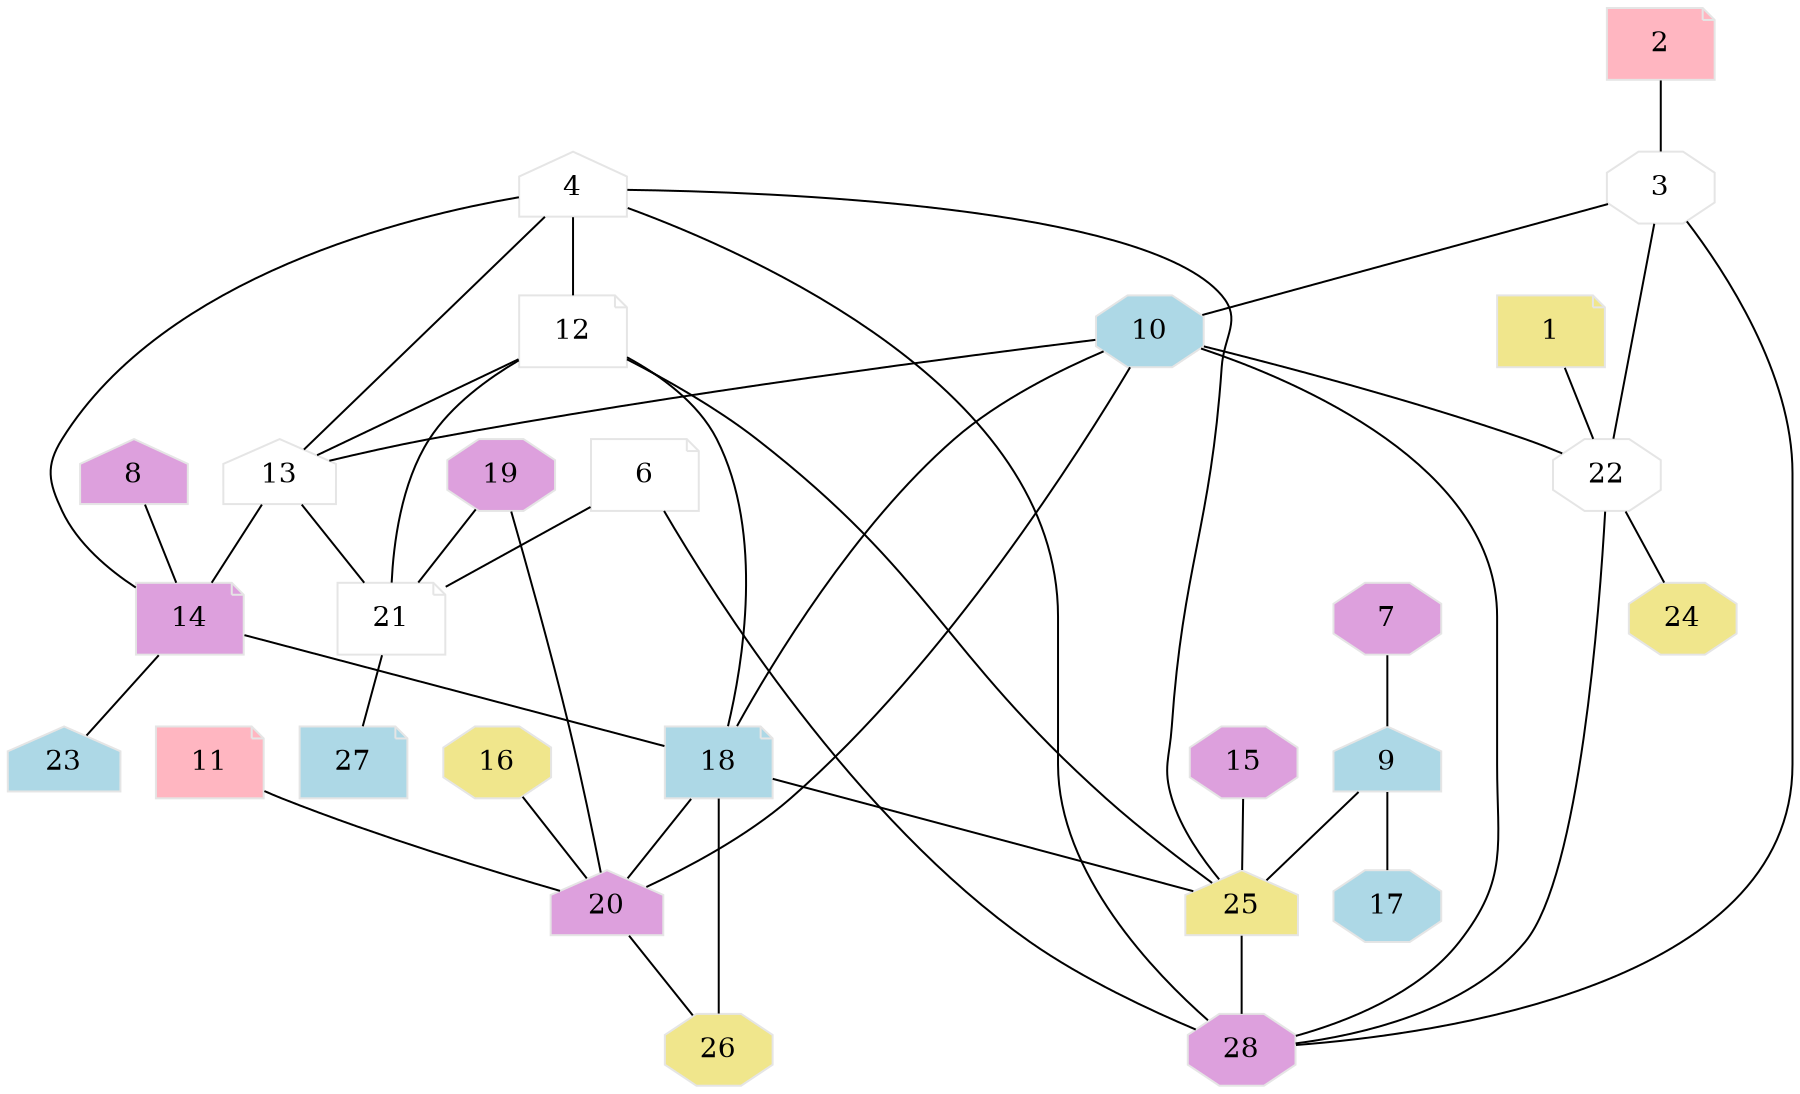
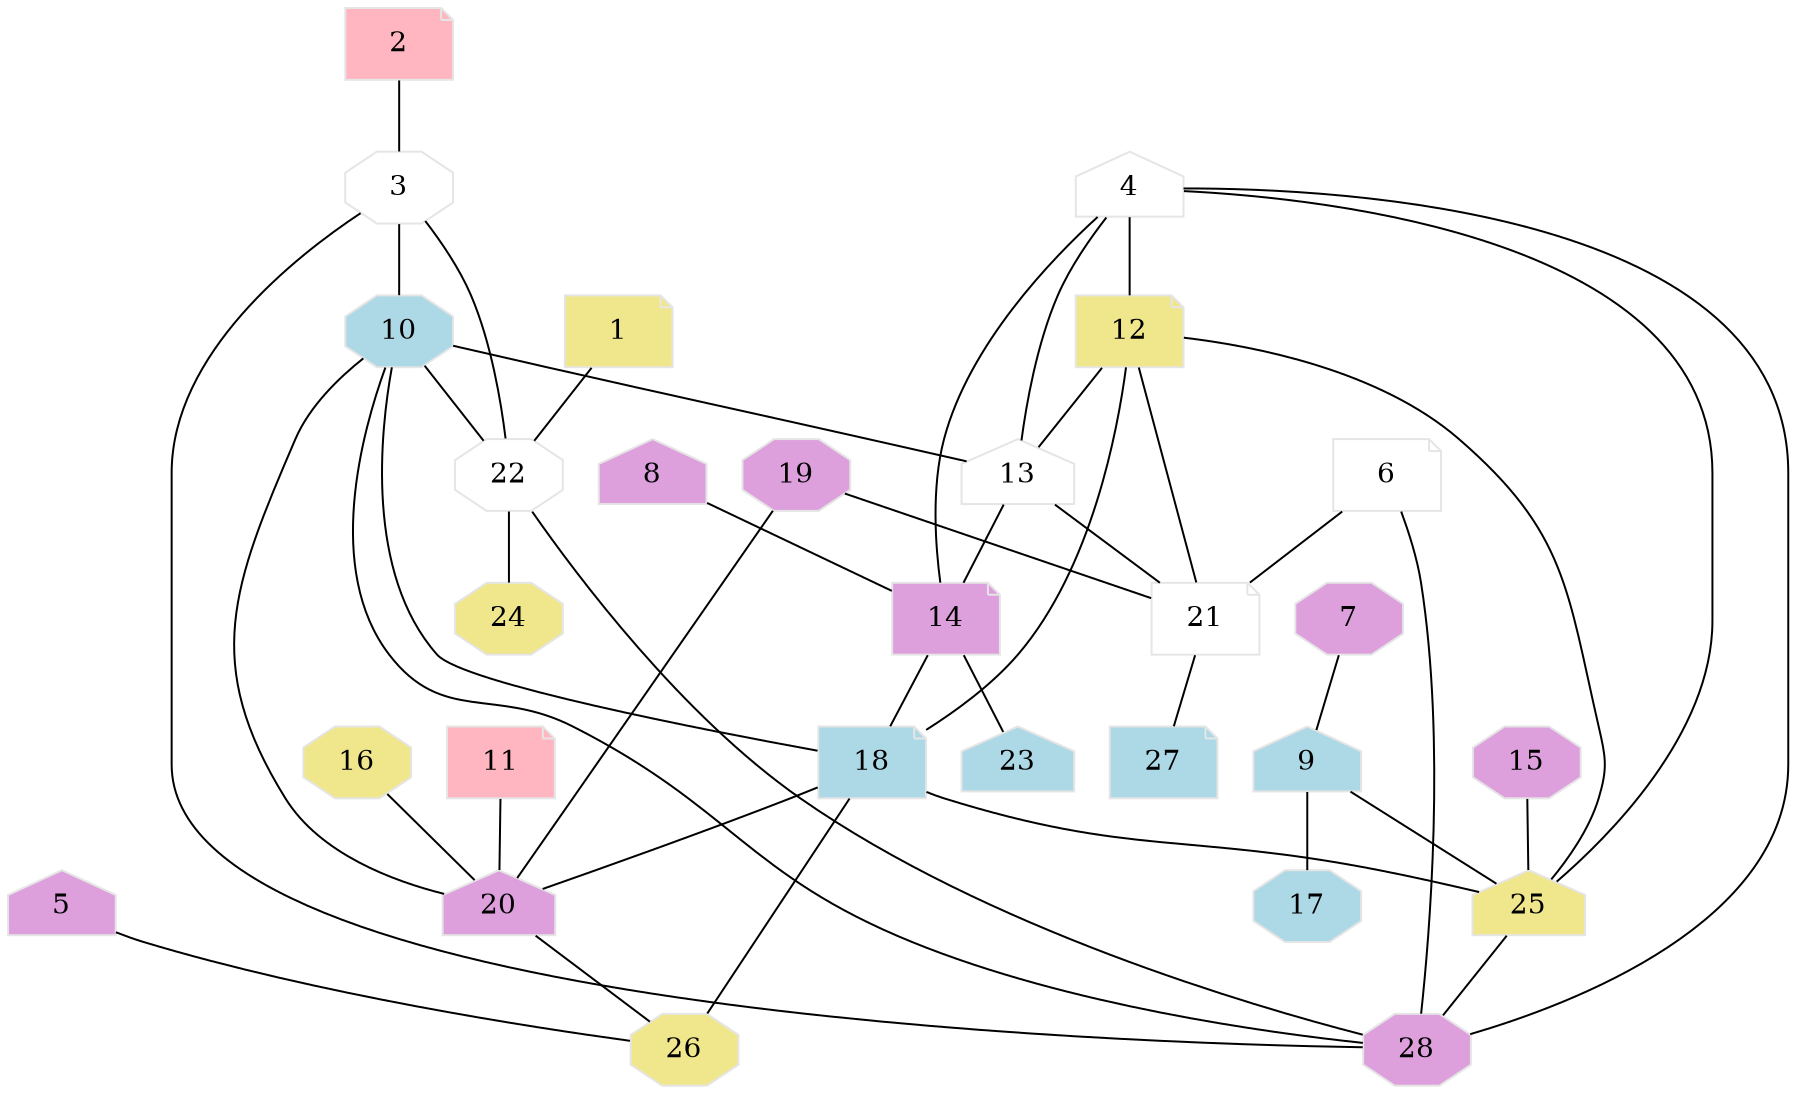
node "12": fillcolor white -> khaki
node "5": added
